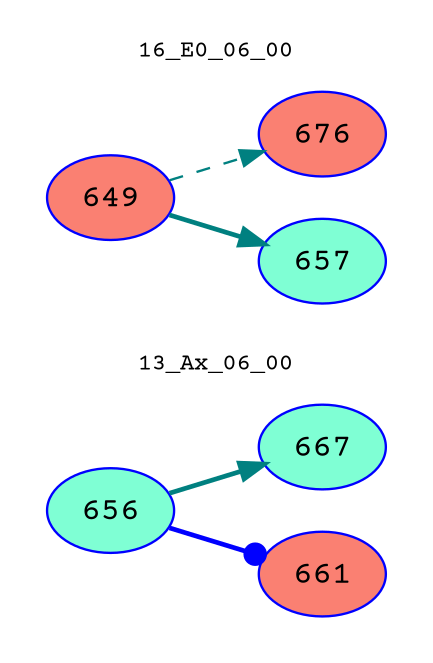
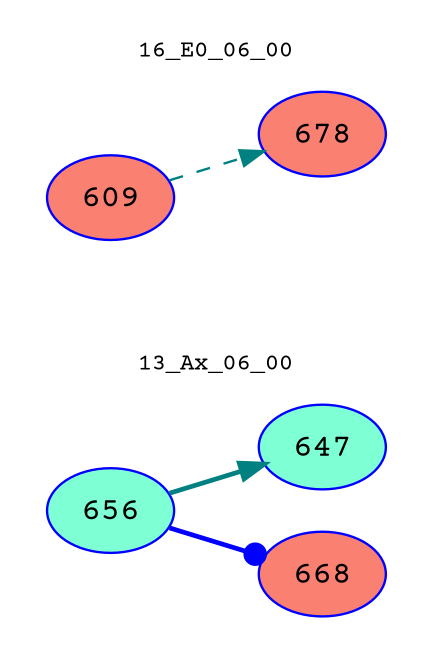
node "676": label "676" -> "678"
node "649": label "649" -> "609"
node "657": removed
node "667": label "667" -> "647"
node "661": label "661" -> "668"
